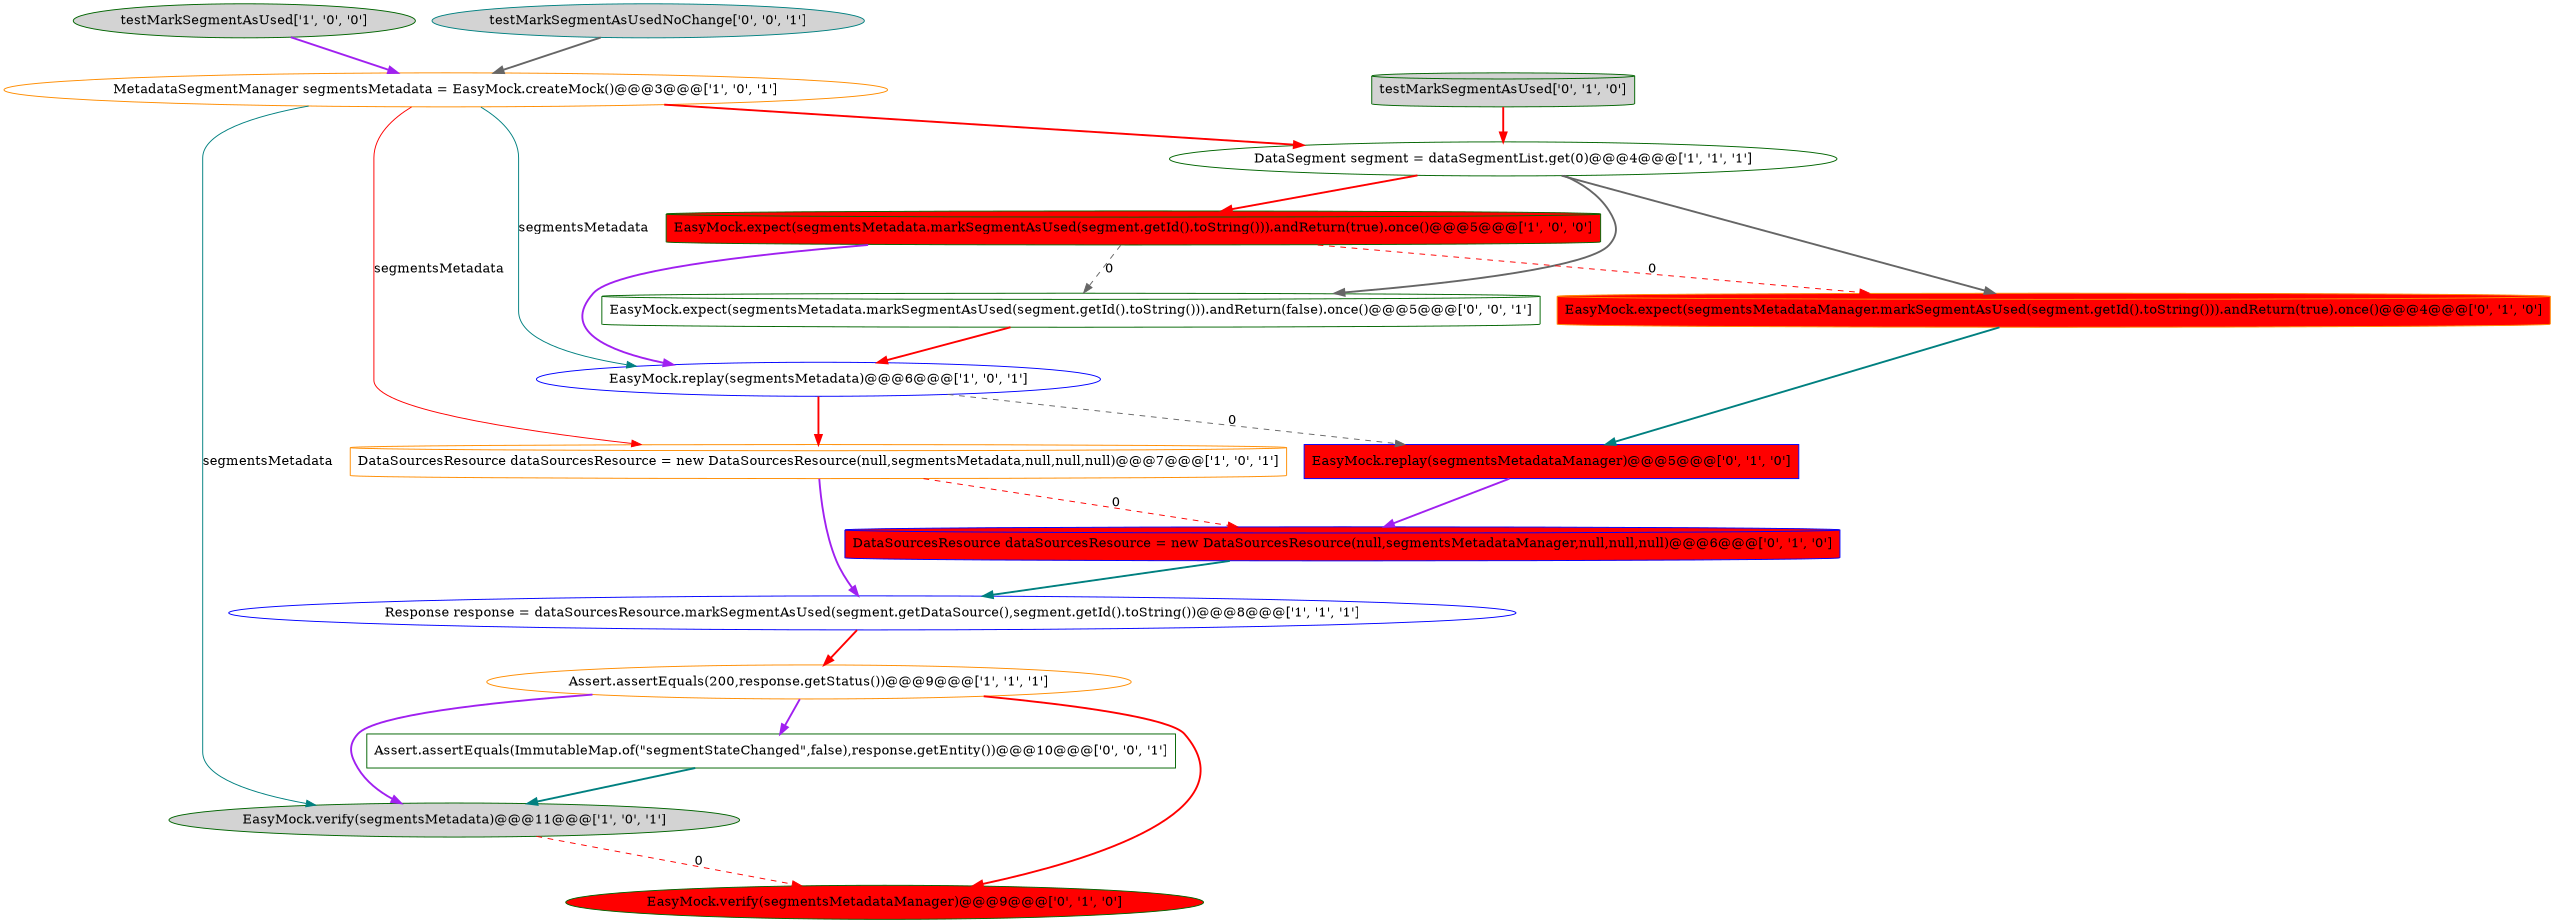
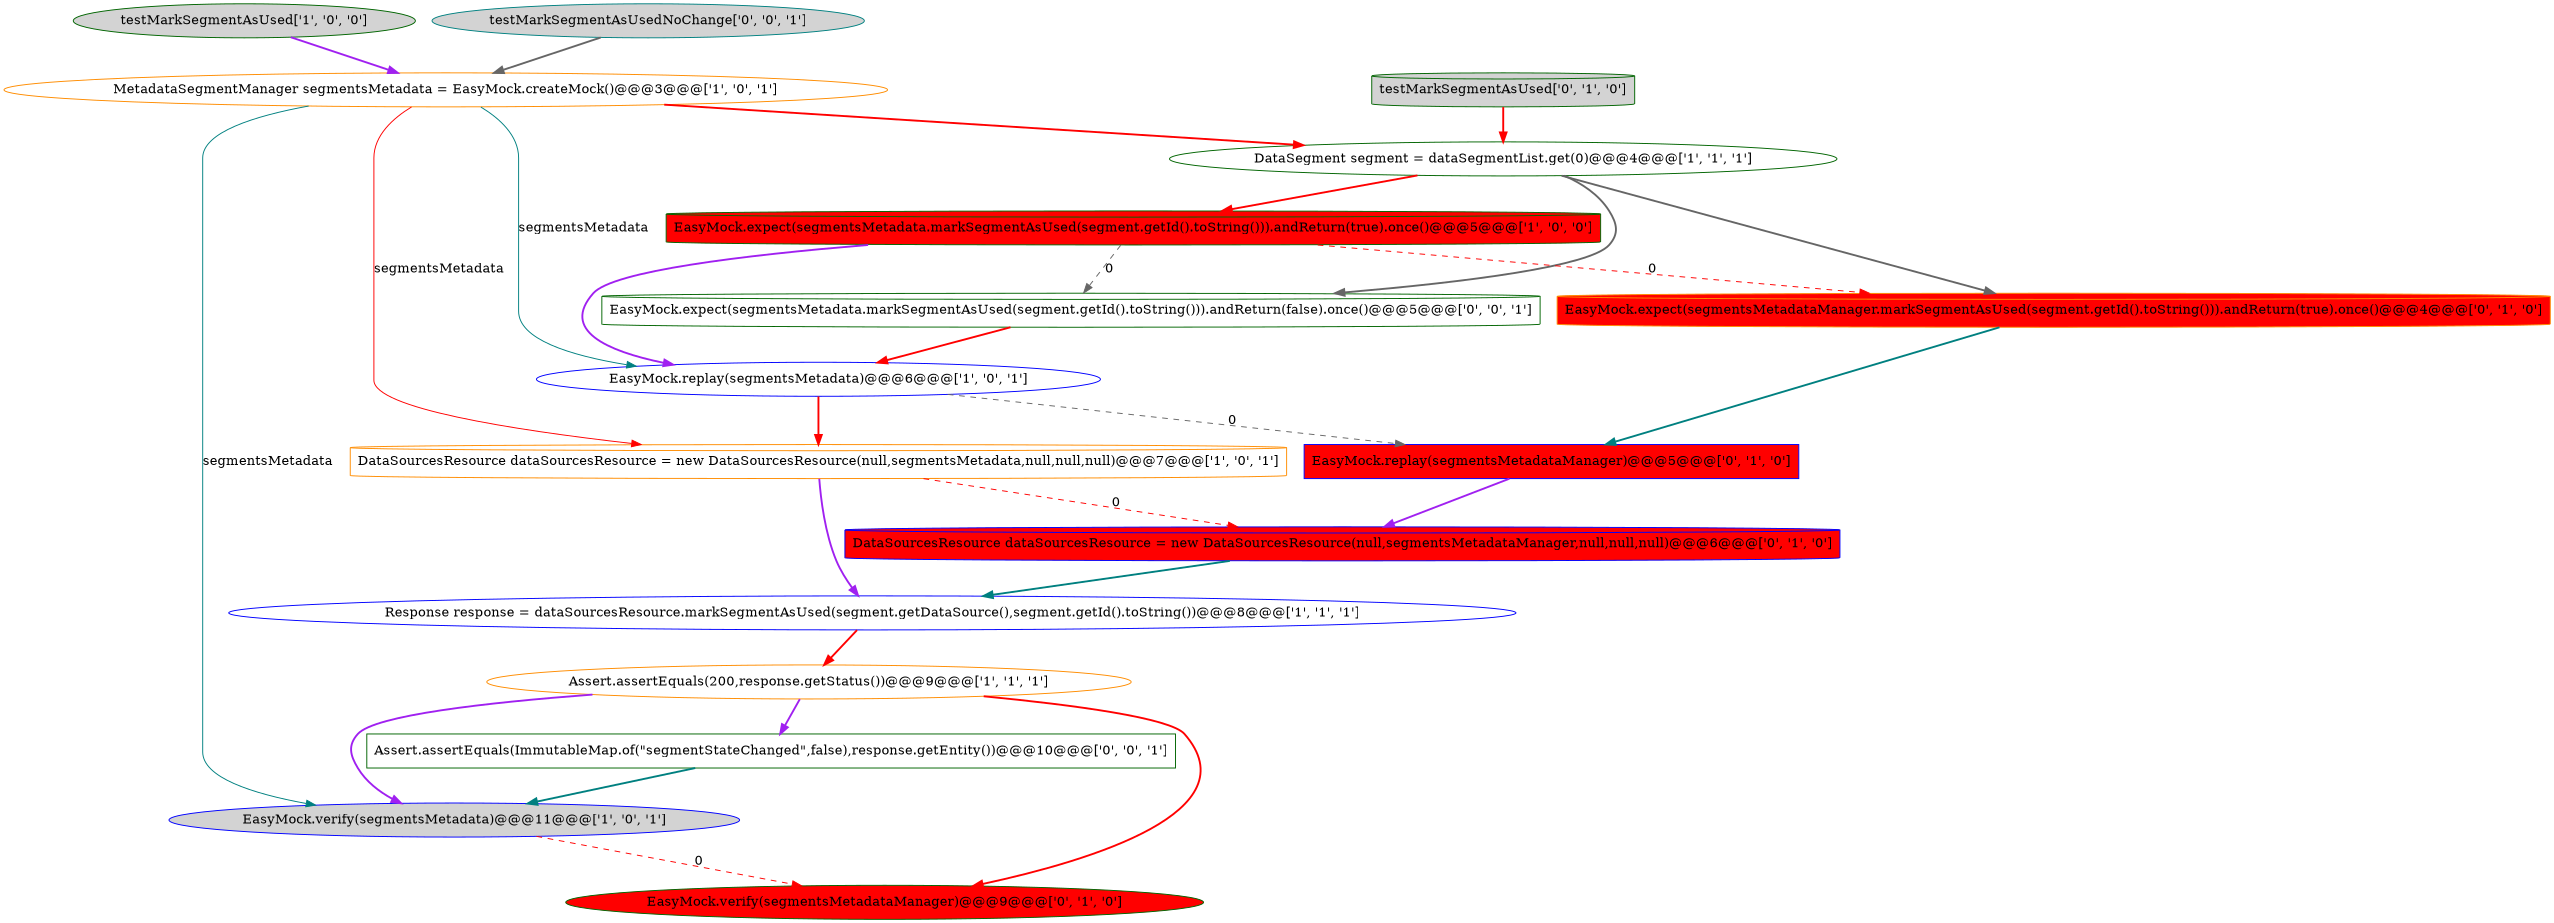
node "EasyMock.verify(segmentsMetadata)@@@11@@@['1', '0', '1']": color darkgreen -> blue
